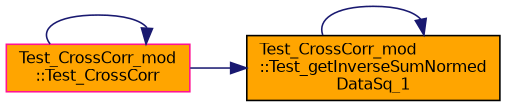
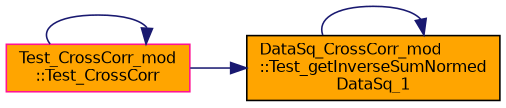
node "Test_CrossCorr_mod ::Test_getInverseSumNormed DataSq_1": label "Test_CrossCorr_mod ::Test_getInverseSumNormed DataSq_1" -> "DataSq_CrossCorr_mod ::Test_getInverseSumNormed DataSq_1"
